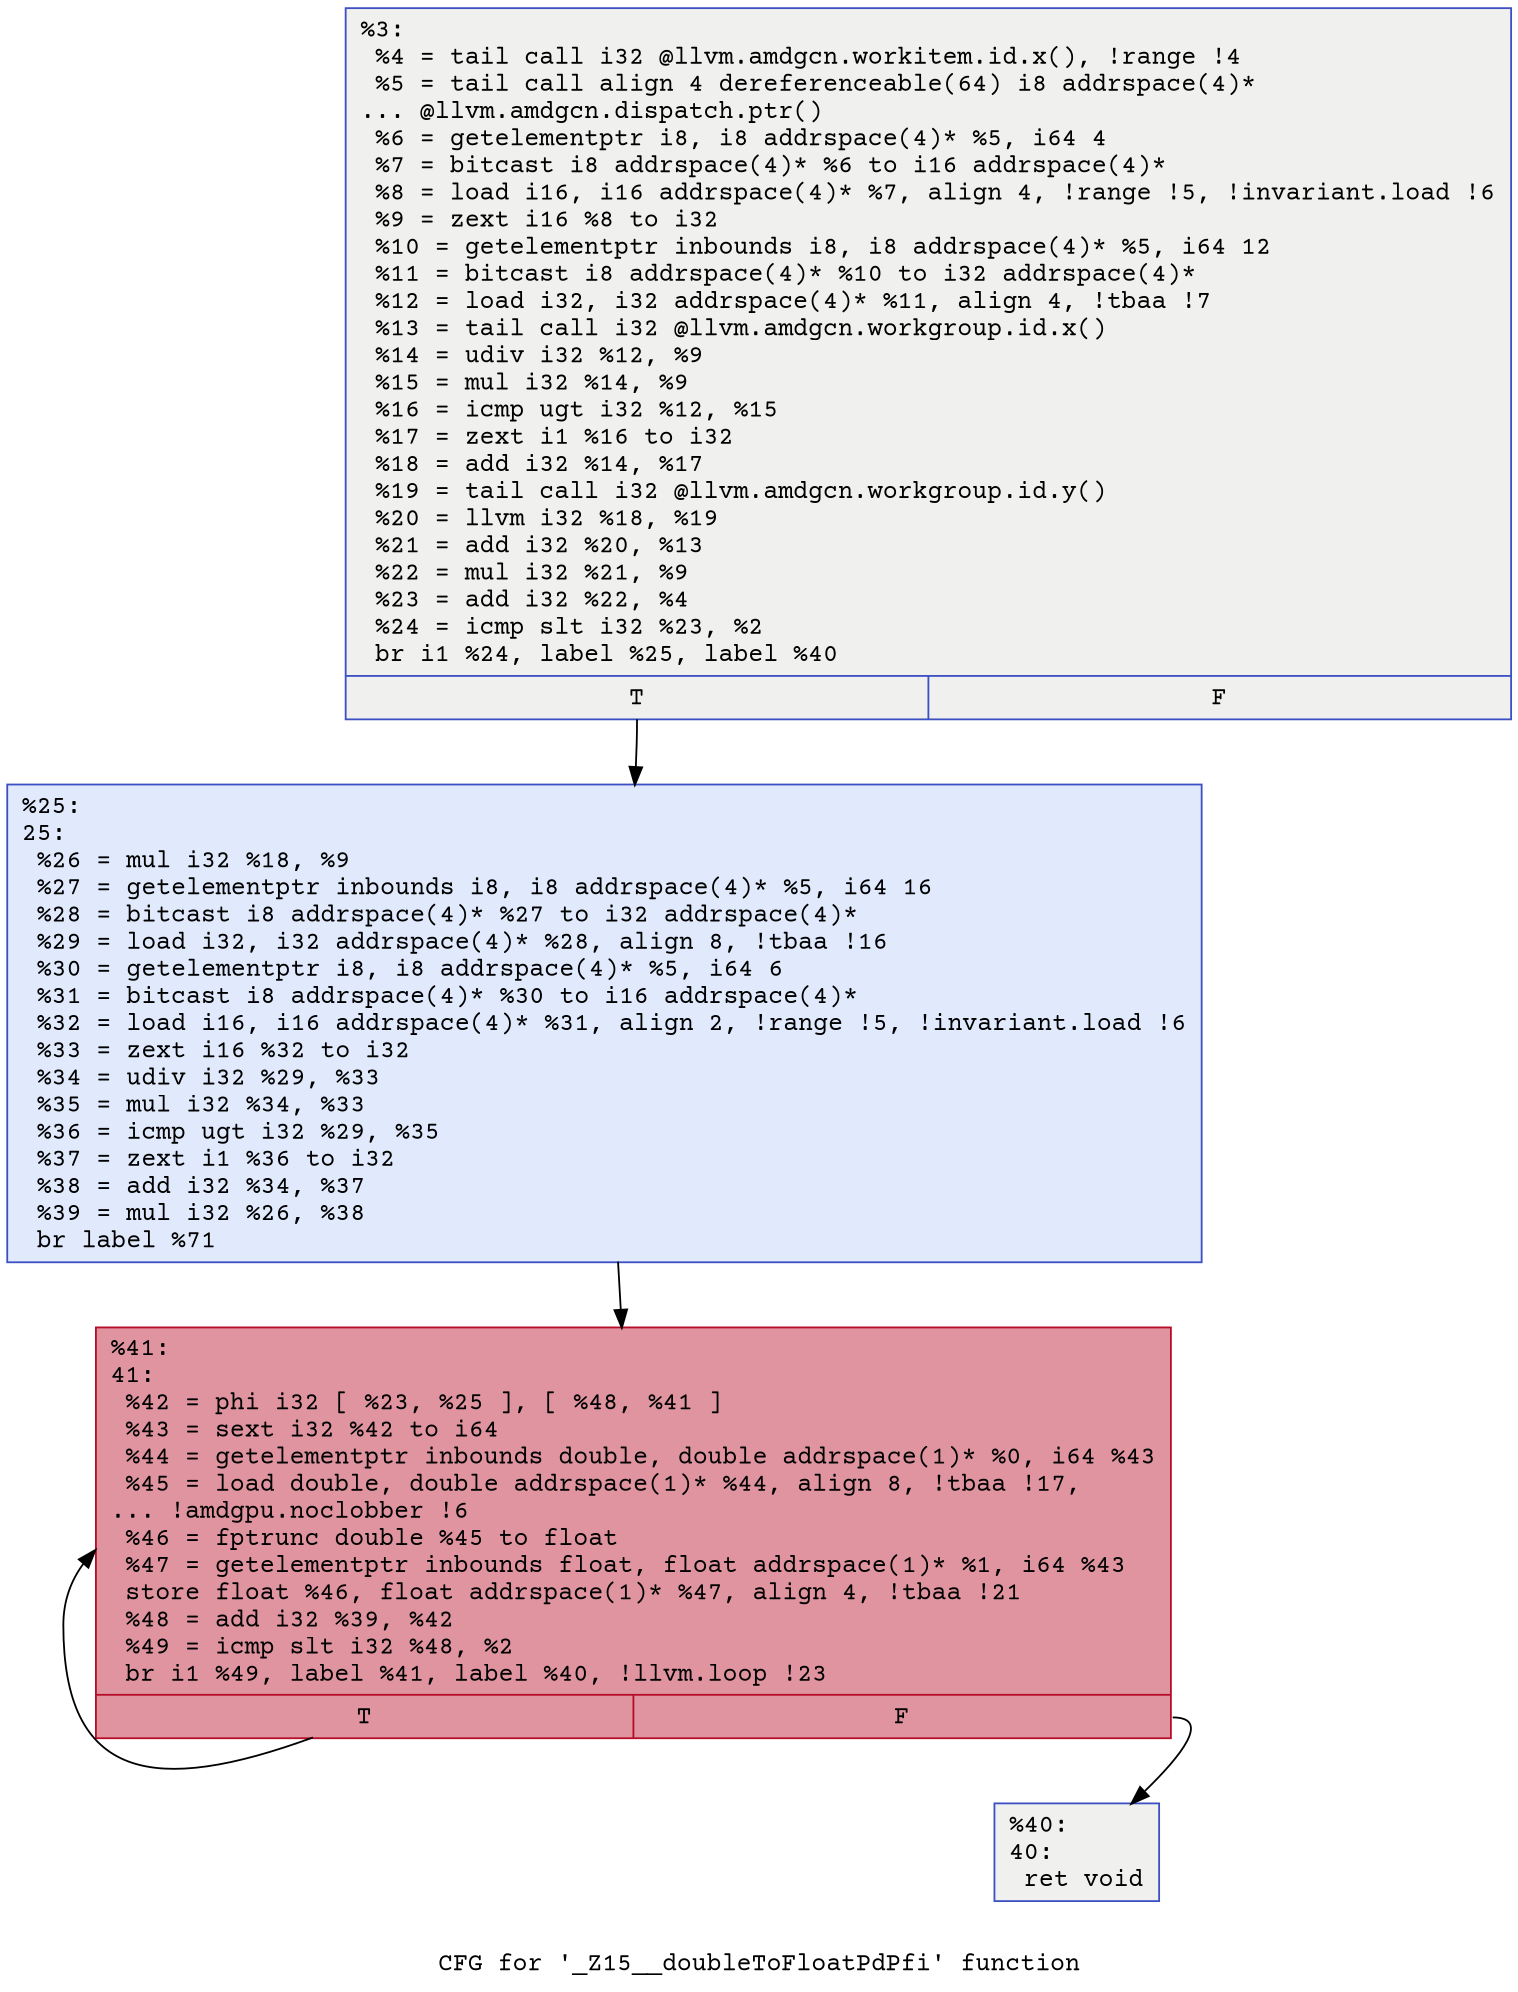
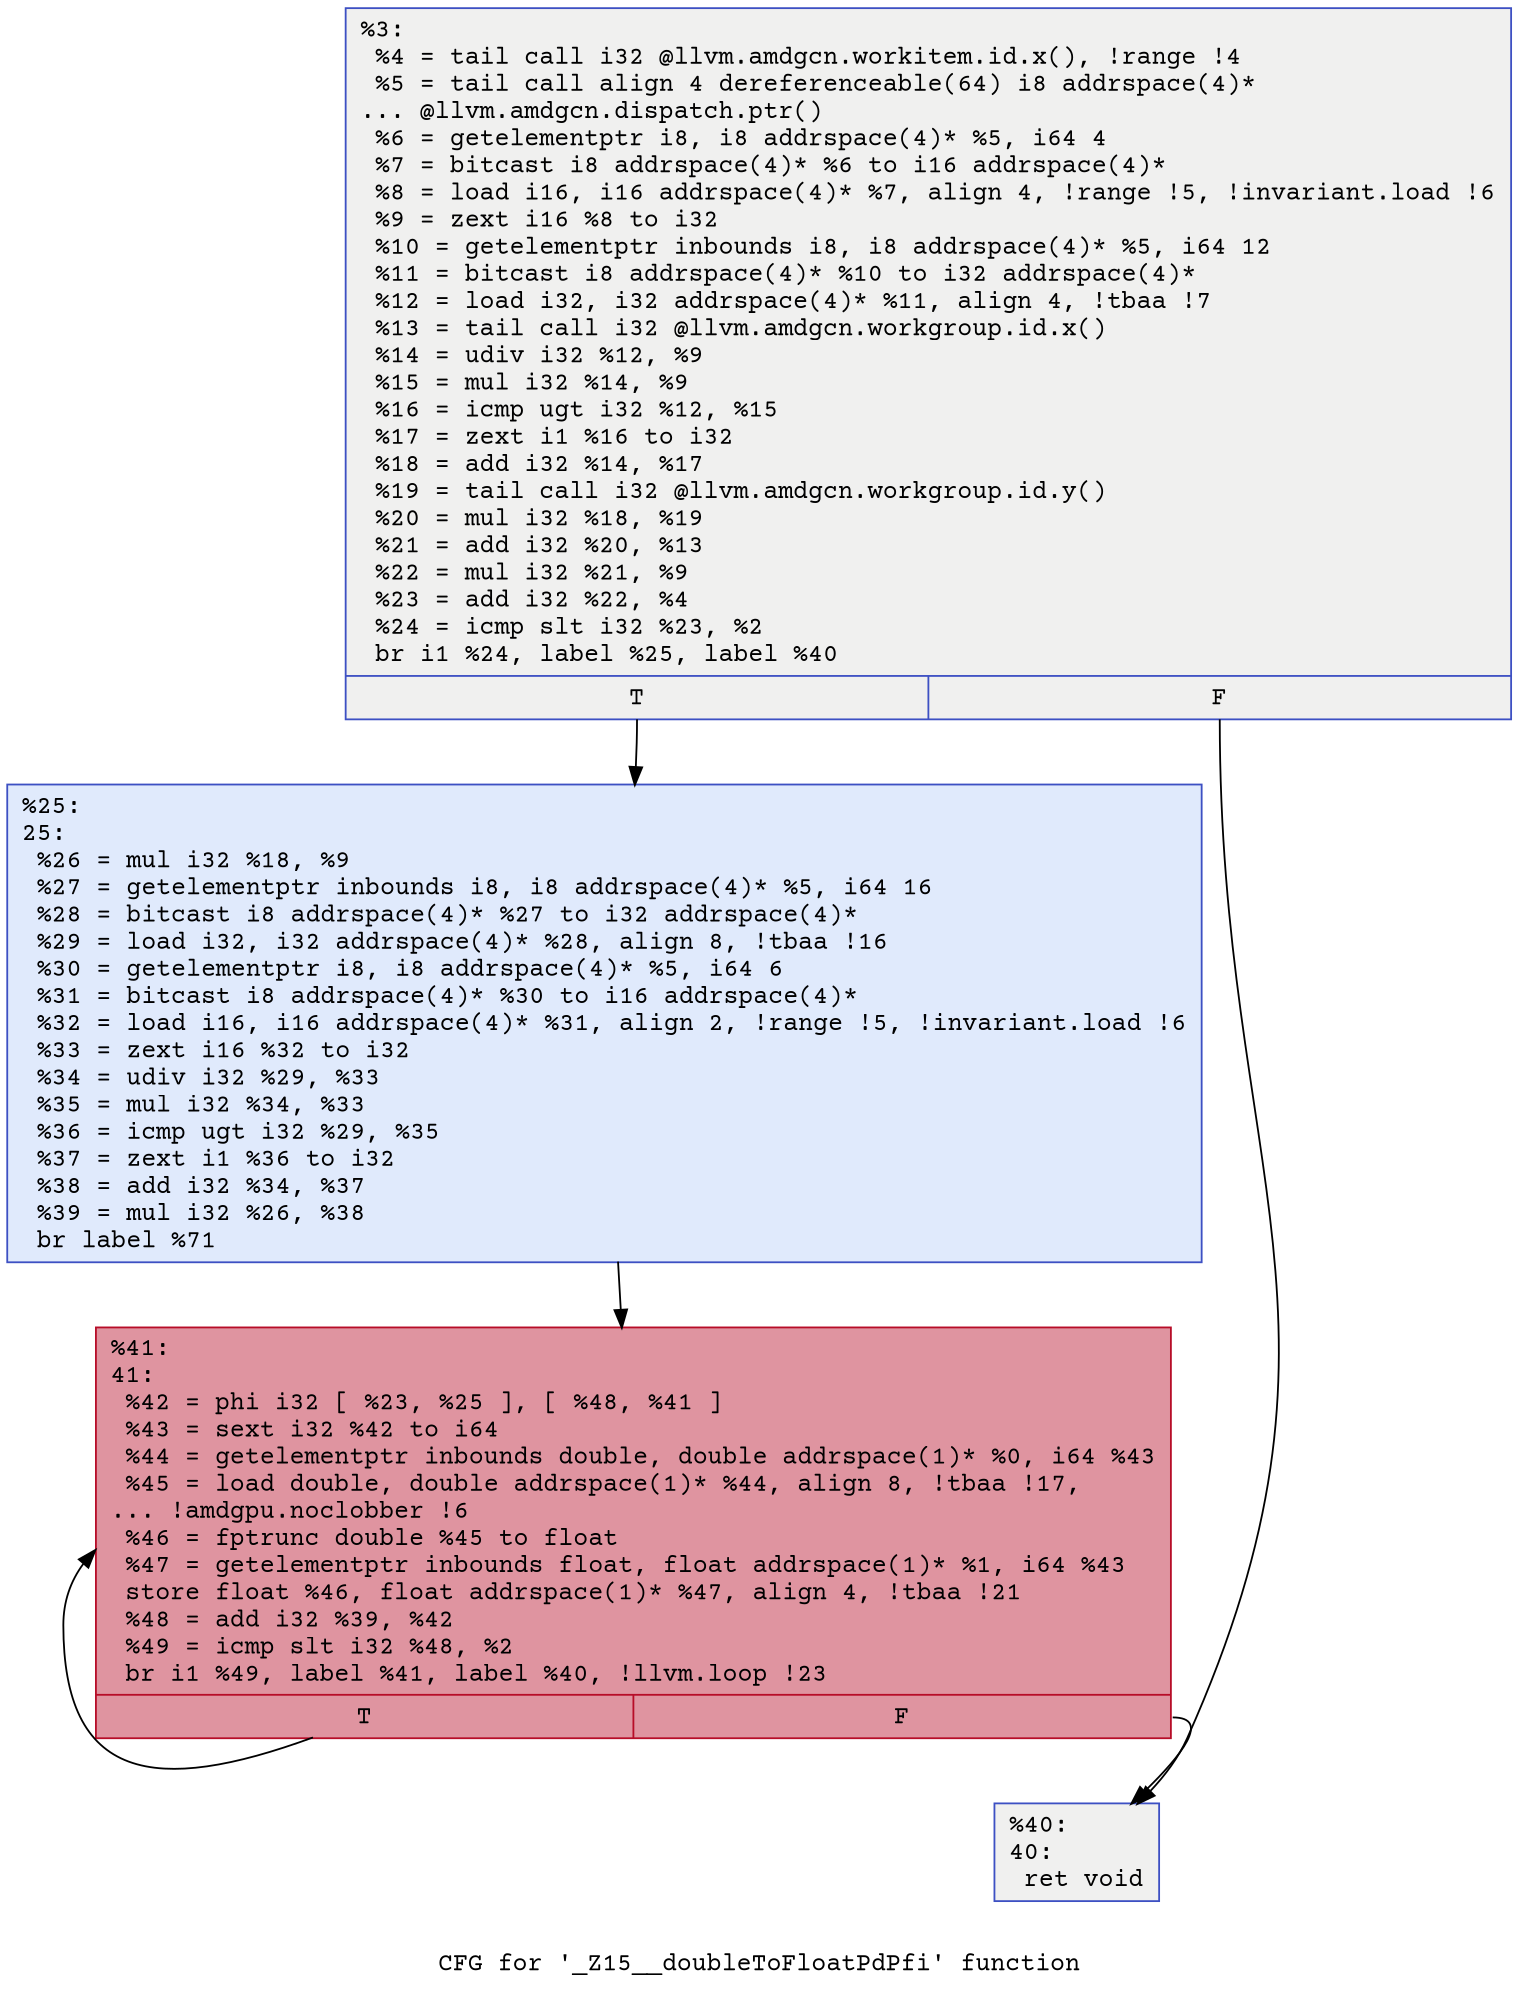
node "%3:": text "%20 = llvm i32 %18, %19" -> "%20 = mul i32 %18, %19"
edge "%3:" -> "%40:": added
